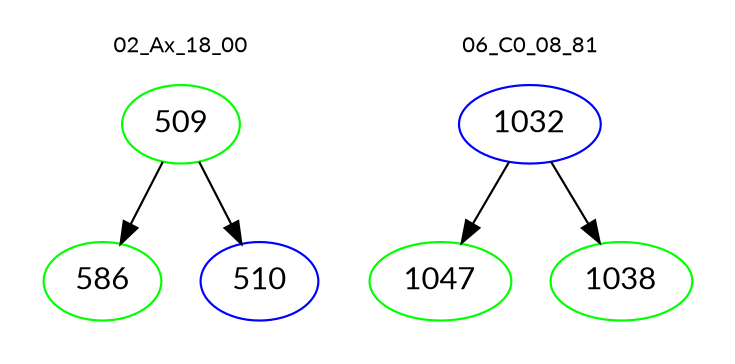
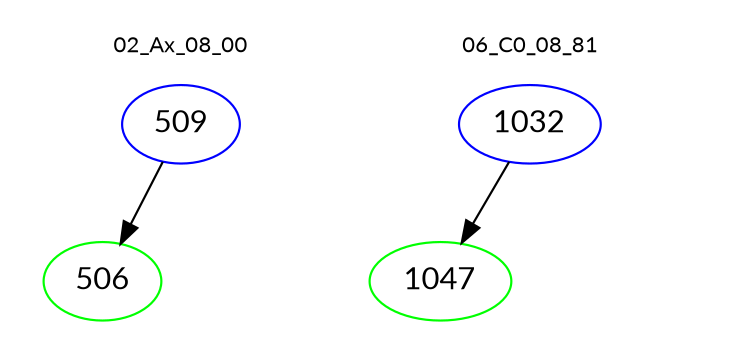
cluster "02_Ax_18_00": label "02_Ax_18_00" -> "02_Ax_08_00"
node "509": color green -> blue
node "586": label "586" -> "506"
node "510": removed
node "1038": removed
